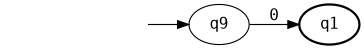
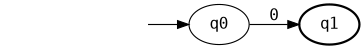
node "q9": label "q9" -> "q0"
